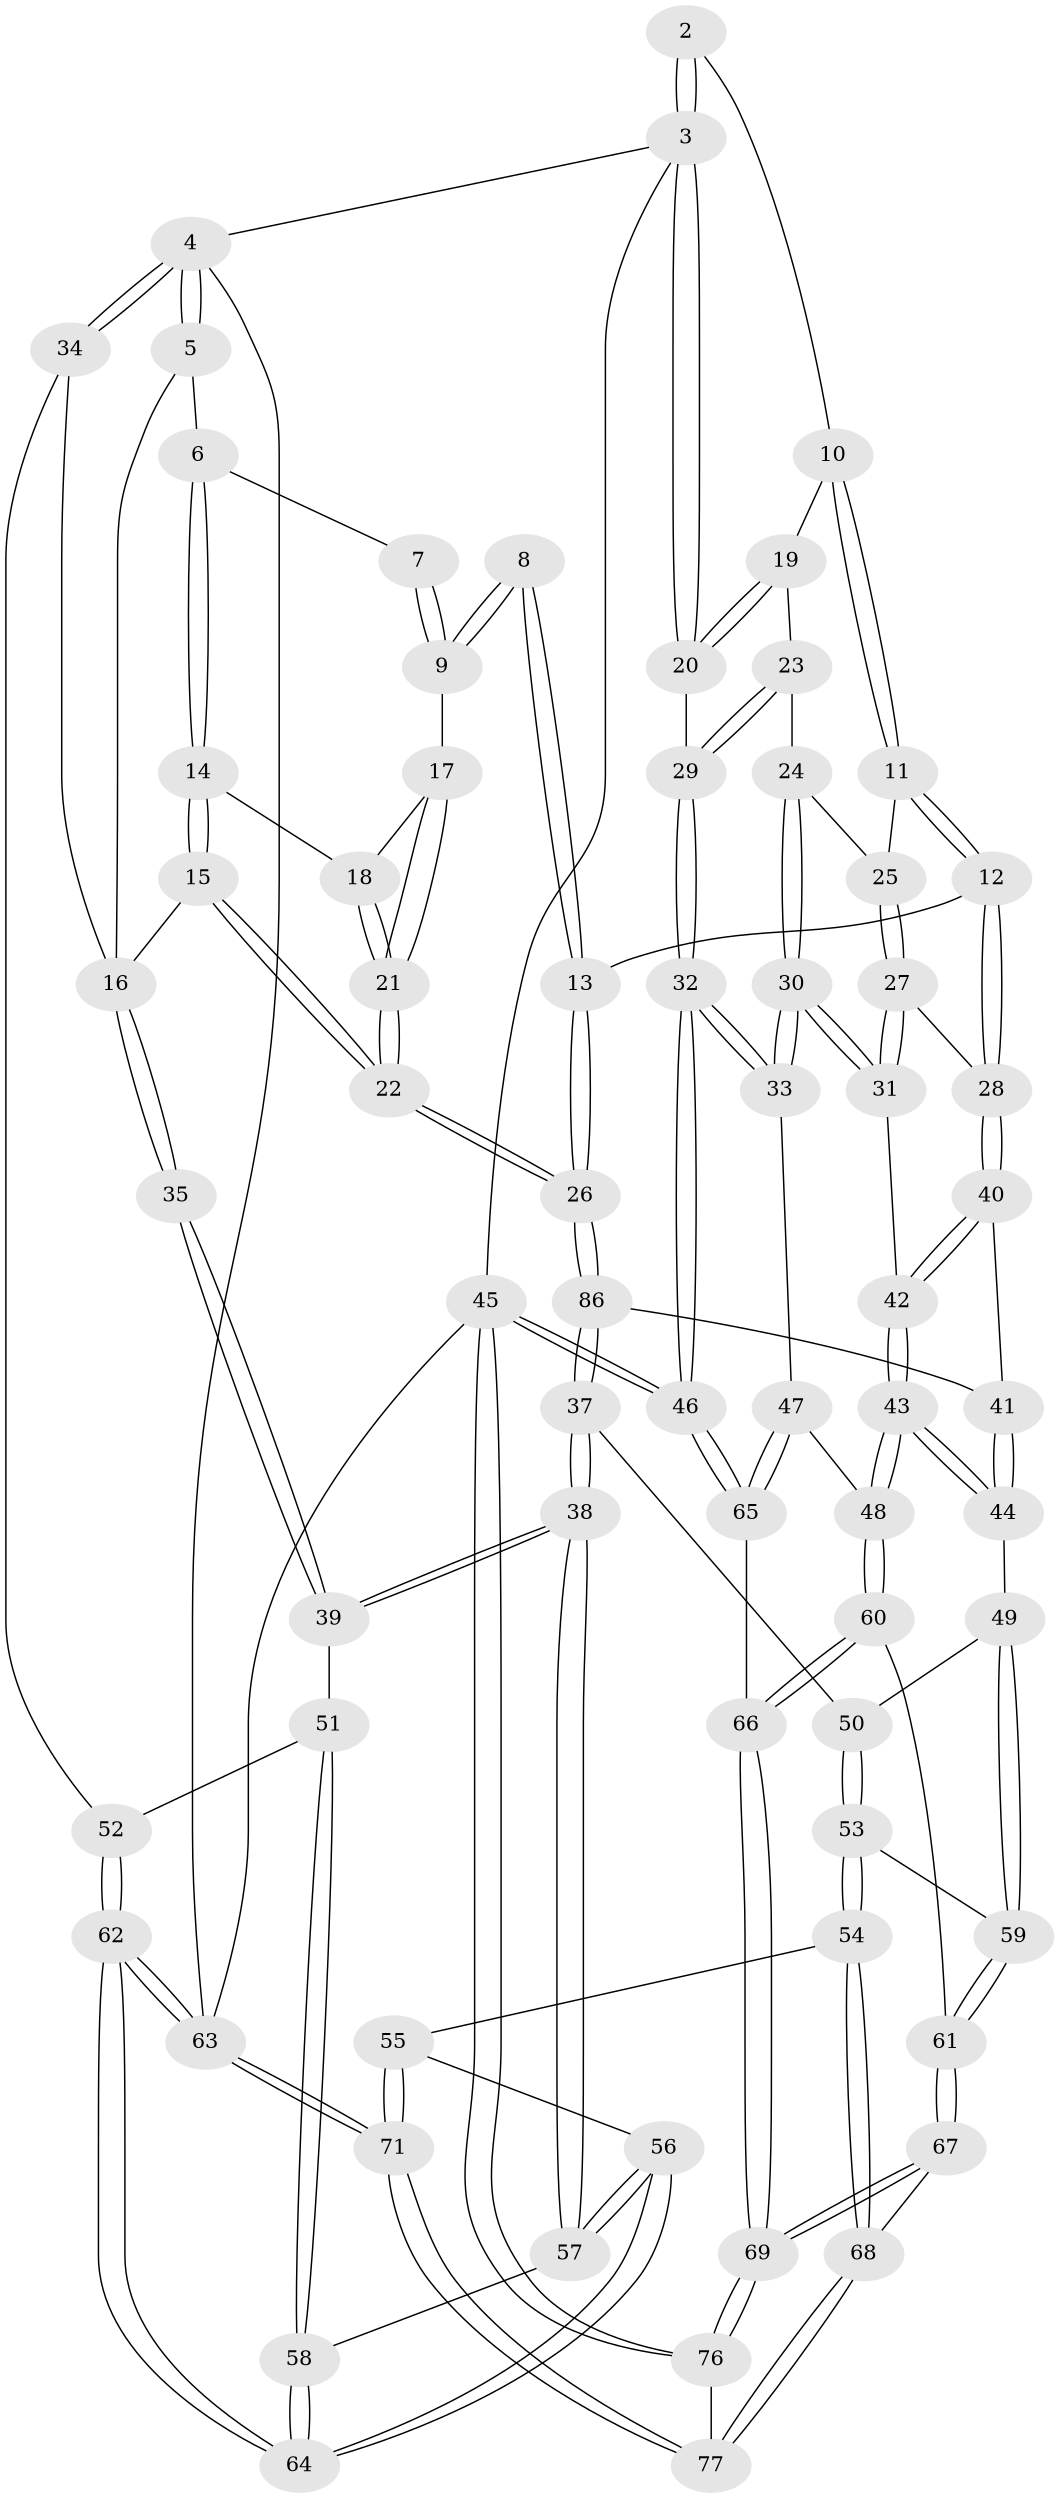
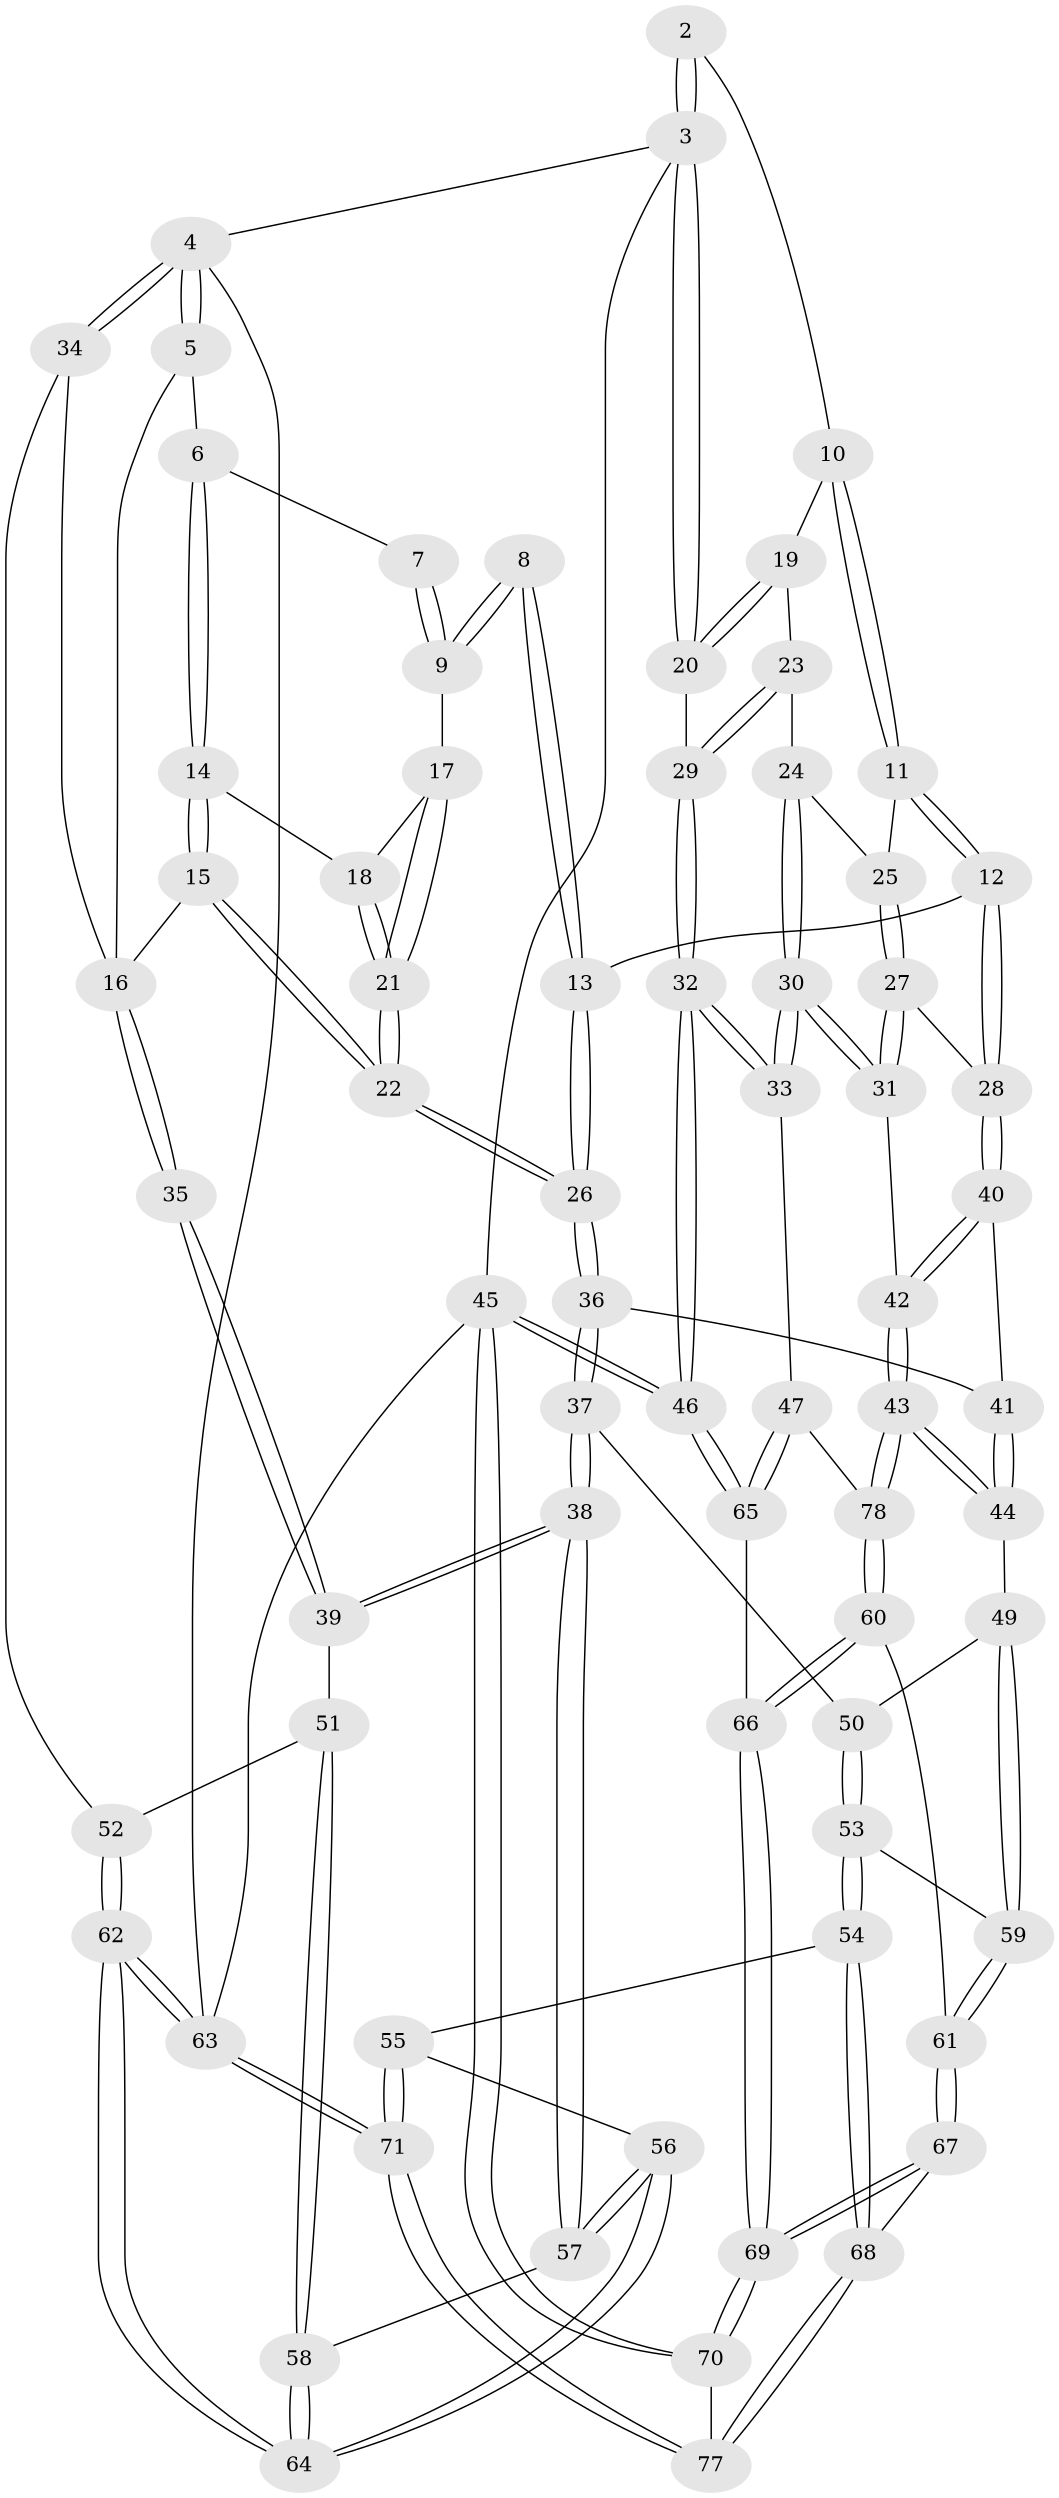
node "86": label "86" -> "36"
node "48": label "48" -> "78"
node "76": label "76" -> "70"
